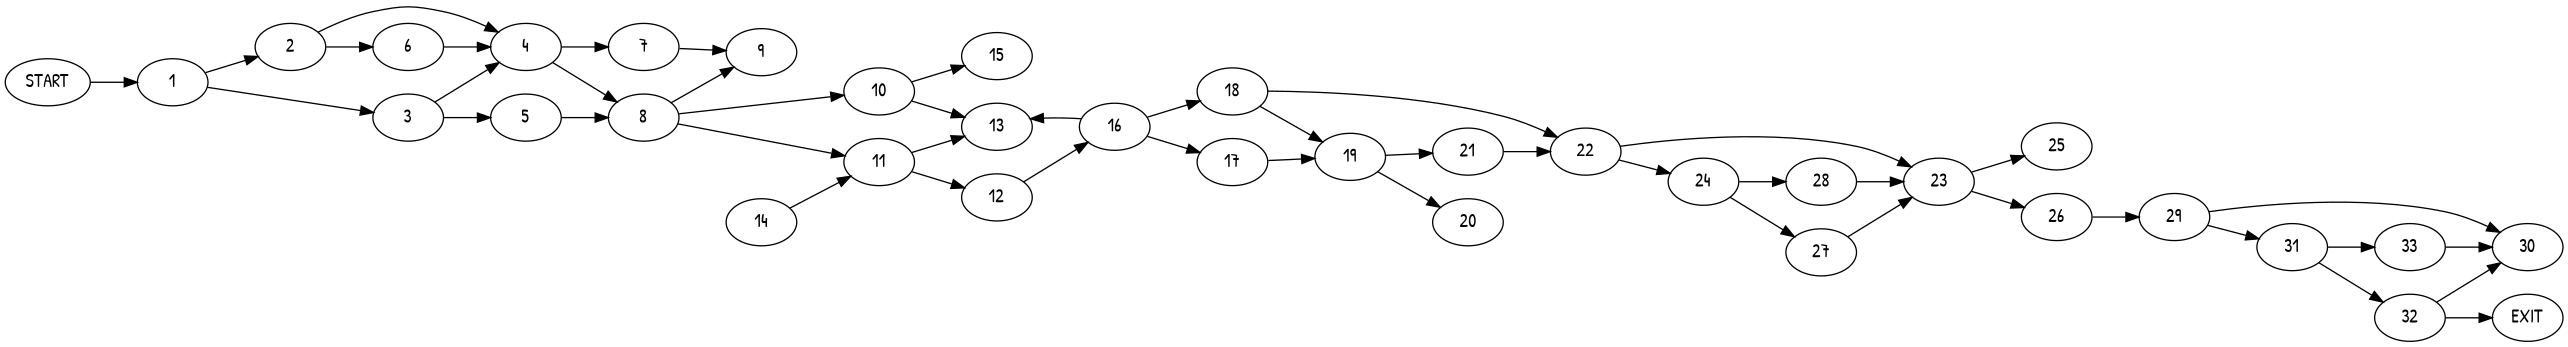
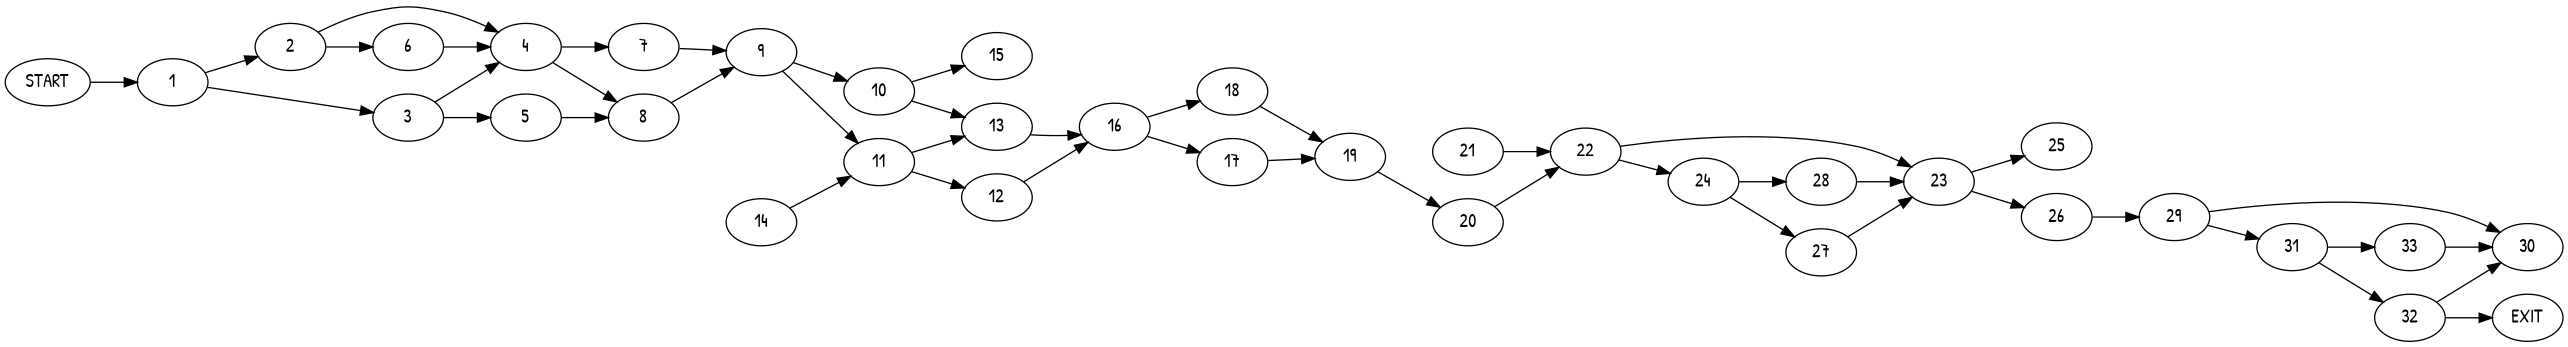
edge "18" -> "22": now "20" -> "22"
edge "8" -> "10": now "9" -> "10"
edge "16" -> "13": reversed
edge "8" -> "11": now "9" -> "11"
edge "19" -> "21": removed
